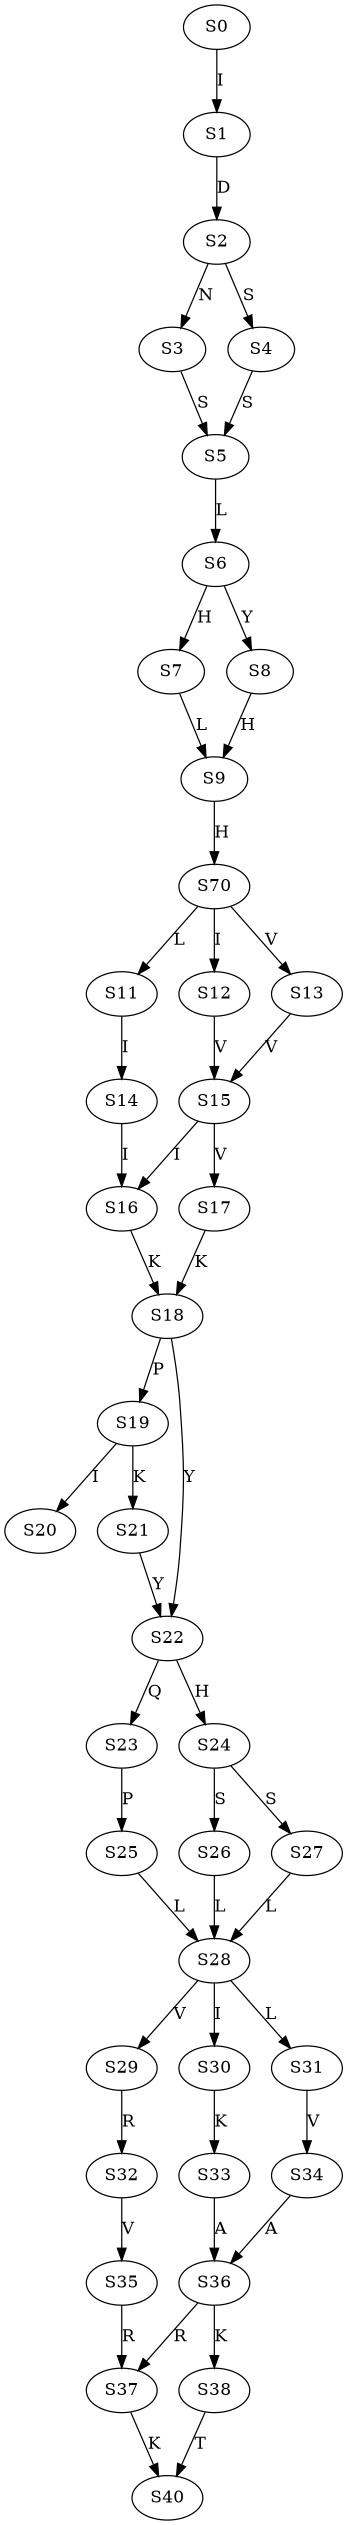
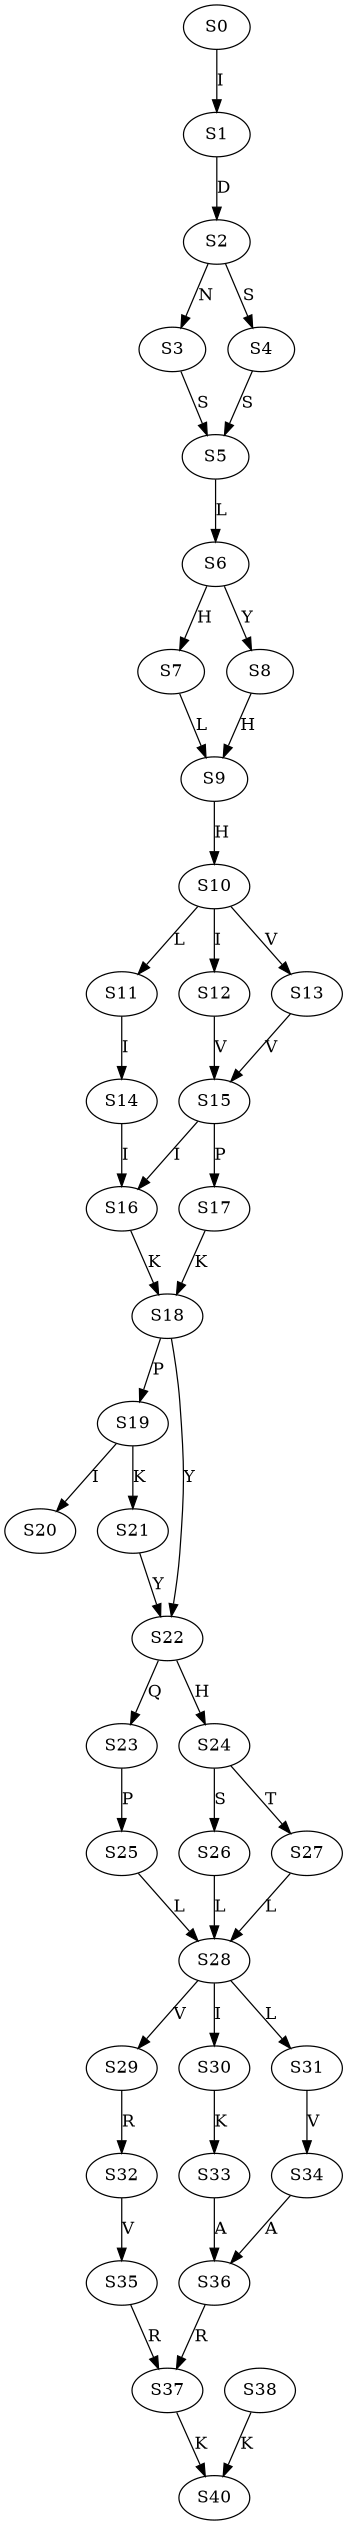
node "S70": label "S70" -> "S10"
edge "S15" -> "S17": label "V" -> "P"
edge "S24" -> "S27": label "S" -> "T"
edge "S36" -> "S38": removed, label "K"
edge "S38" -> "S40": label "T" -> "K"
